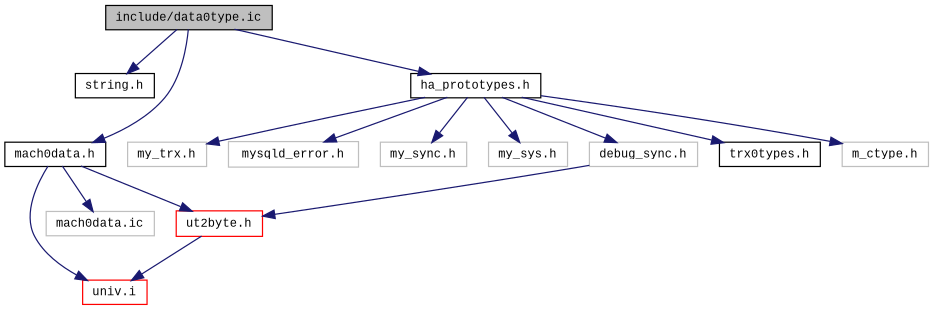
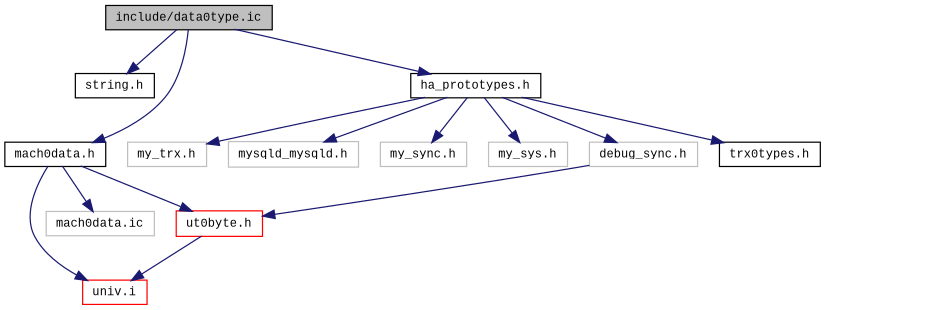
node "mysqld_error.h": label "mysqld_error.h" -> "mysqld_mysqld.h"
node "m_ctype.h": removed
node "ut2byte.h": label "ut2byte.h" -> "ut0byte.h"
